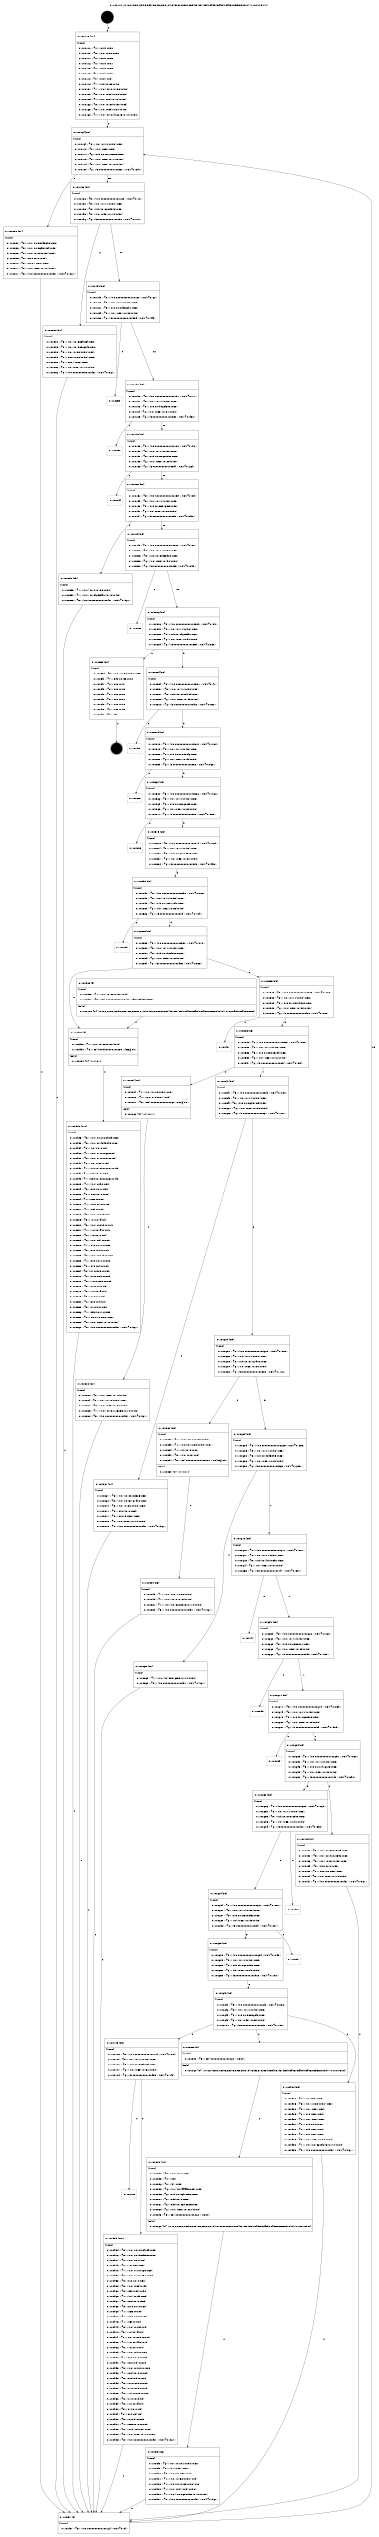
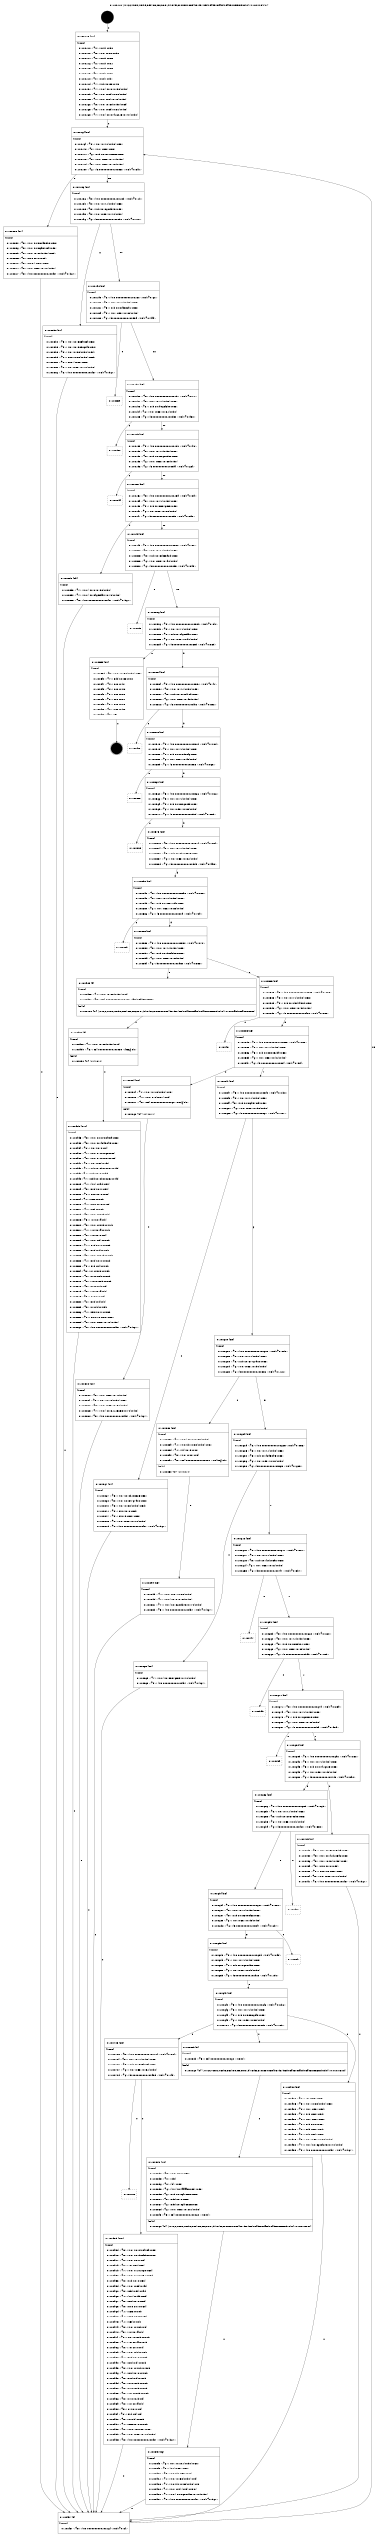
edge "0x4015ac [25]" -> "0x4019cc [9]": now "0x4015ac [25]" -> "0x4019c3 [9]"
